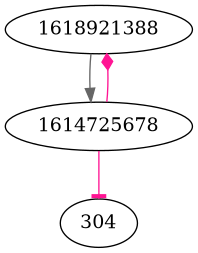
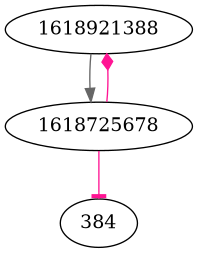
node "1614725678": label "1614725678" -> "1618725678"
node "304": label "304" -> "384"
